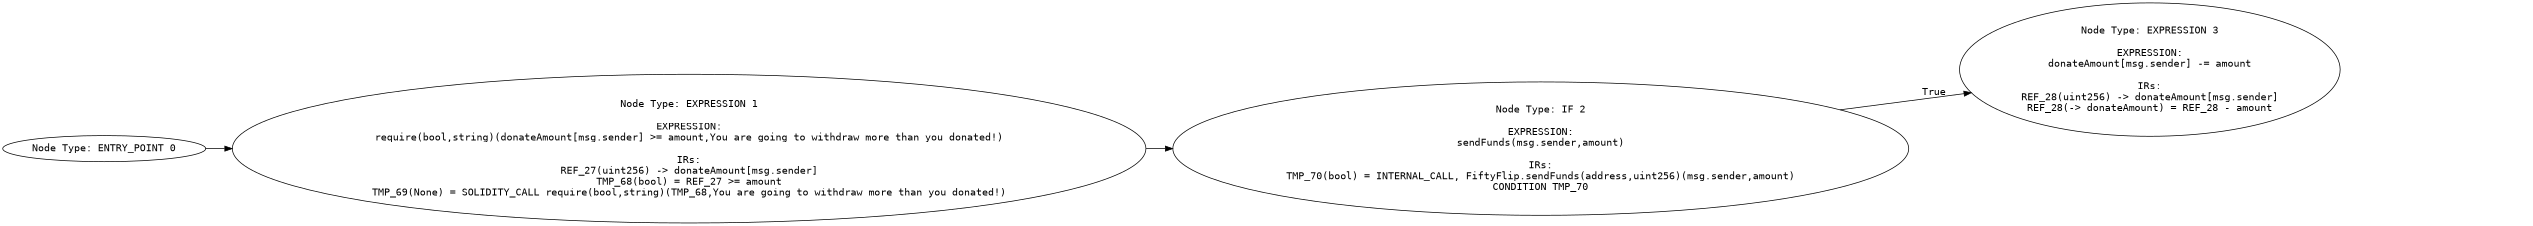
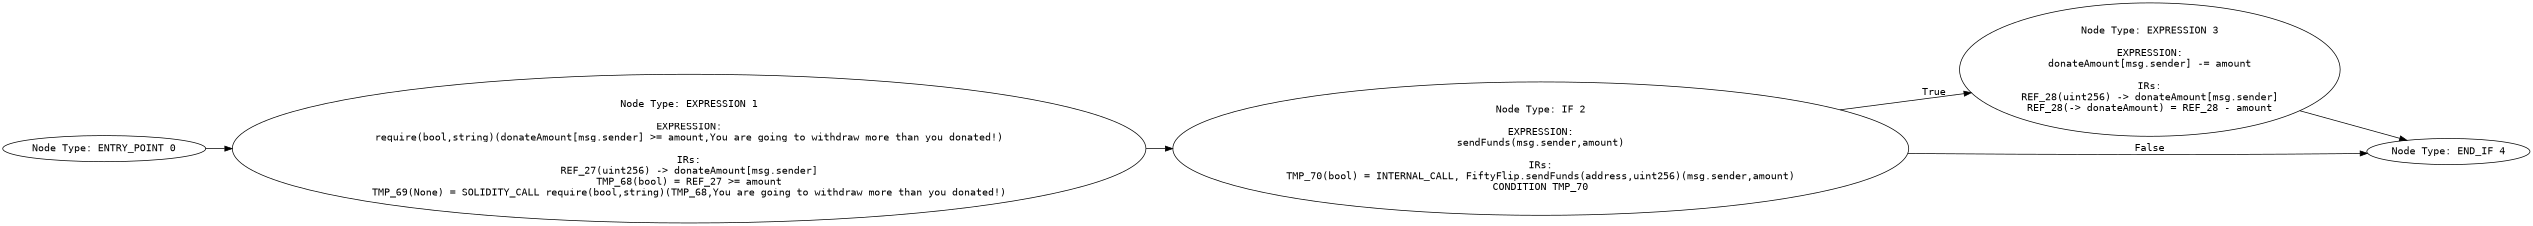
node "Node Type: END_IF 4": added
